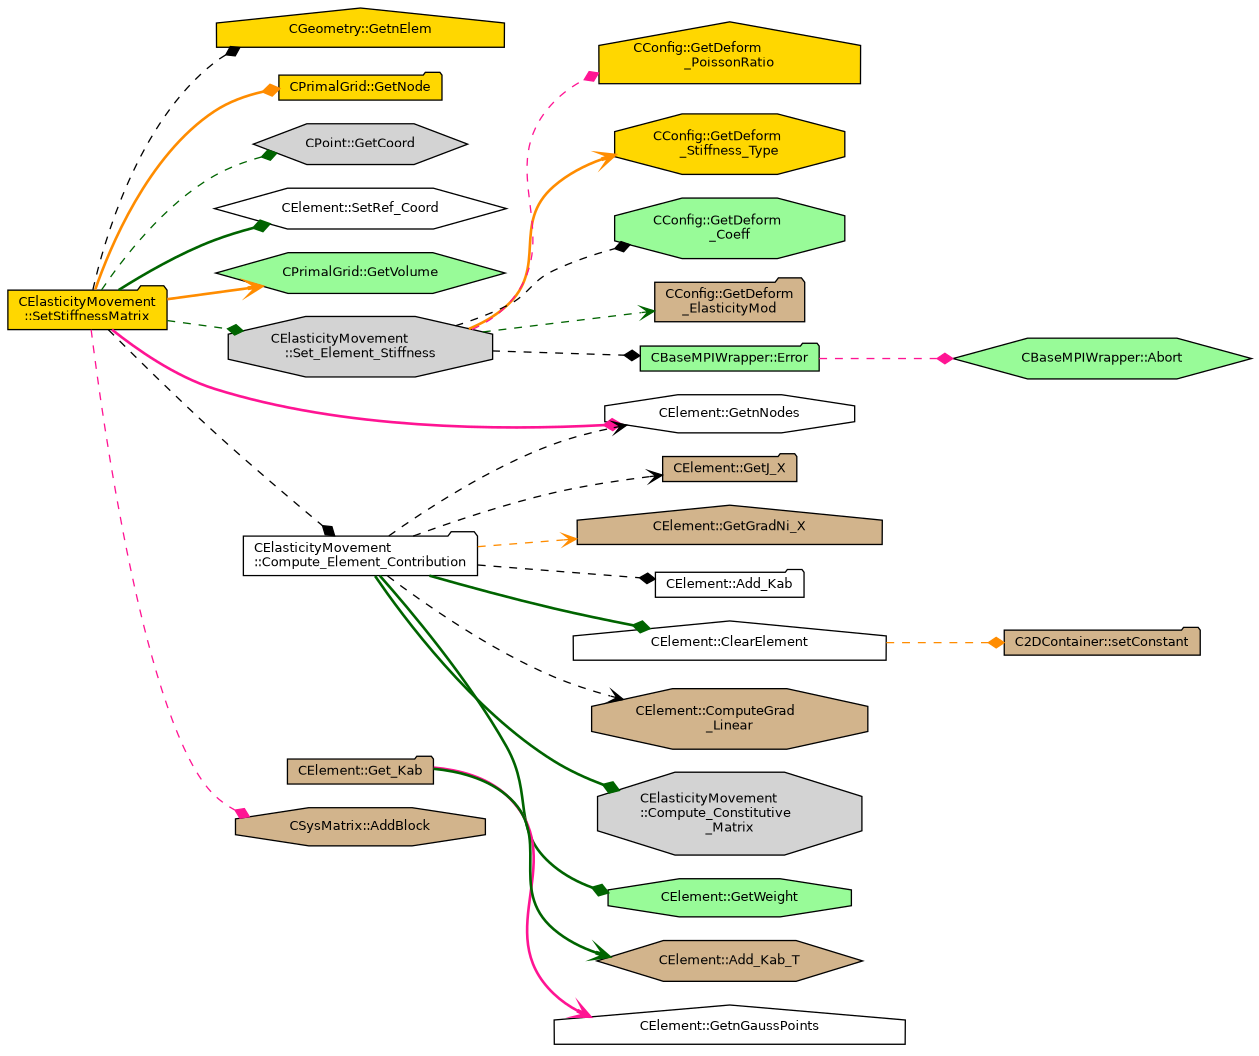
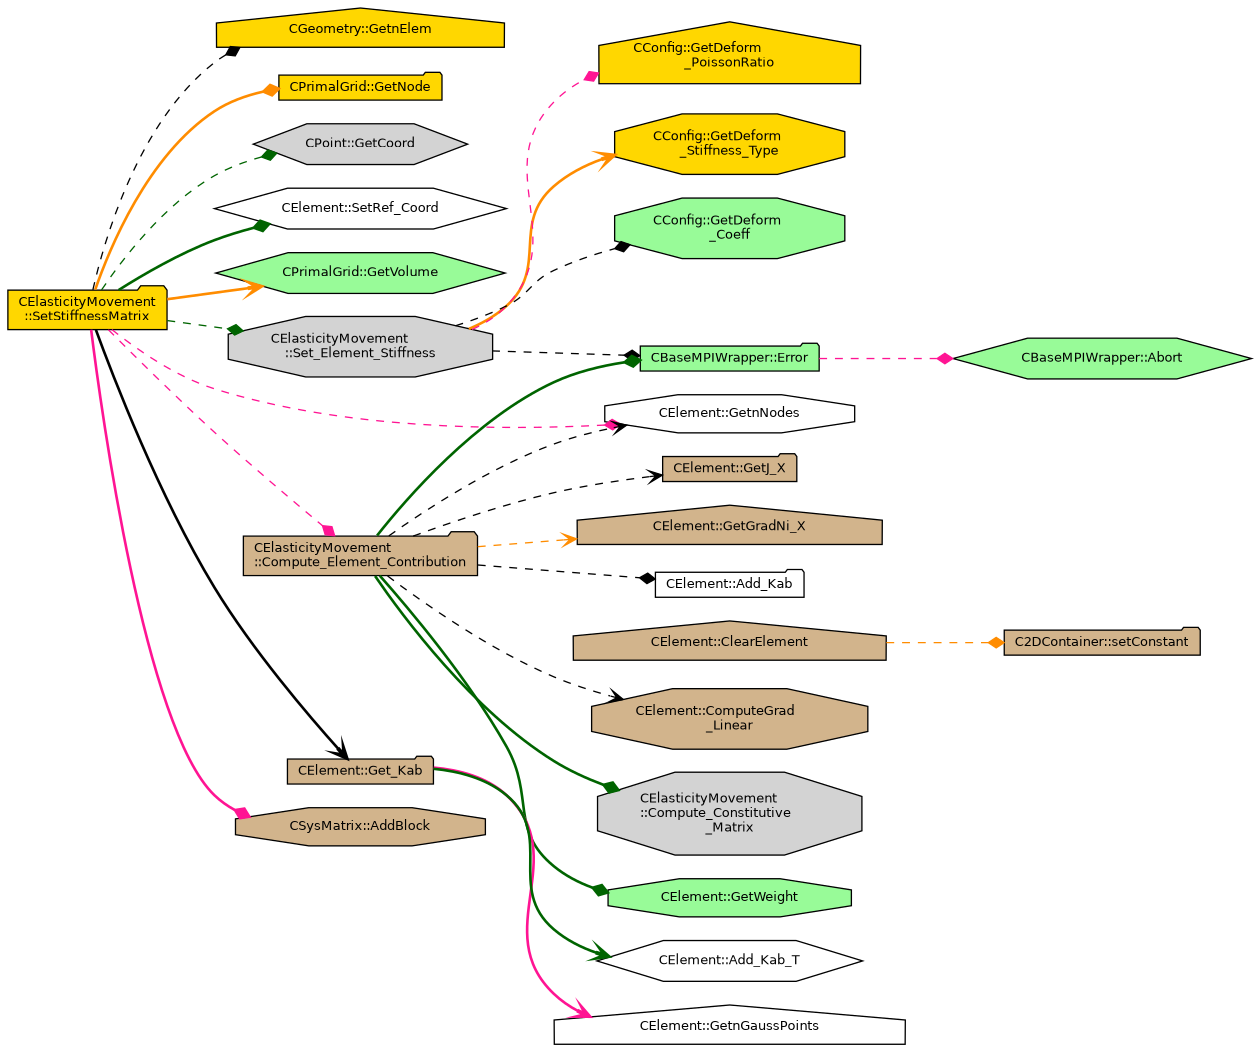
node "CConfig::GetDeform _ElasticityMod": removed
edge "CElasticityMovement ::SetStiffnessMatrix" -> "CElement::GetnNodes": style bold -> dashed
edge "CElasticityMovement ::SetStiffnessMatrix" -> "CElasticityMovement ::Compute_Element_Contribution": color black -> deeppink
edge "CElasticityMovement ::SetStiffnessMatrix" -> "CElement::Get_Kab": added
node "CElasticityMovement ::Compute_Element_Contribution": fillcolor white -> tan
edge "CElasticityMovement ::SetStiffnessMatrix" -> "CSysMatrix::AddBlock": style dashed -> bold
edge "CElasticityMovement ::Compute_Element_Contribution" -> "CElement::ClearElement": now "CElasticityMovement ::Compute_Element_Contribution" -> "CBaseMPIWrapper::Error"
node "CElement::ClearElement": fillcolor white -> tan
node "CElement::Add_Kab_T": fillcolor tan -> white
